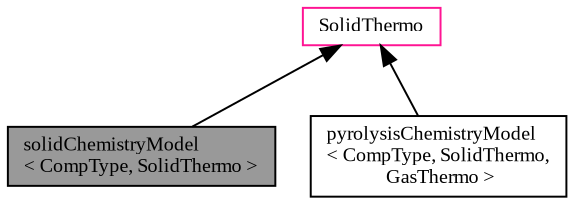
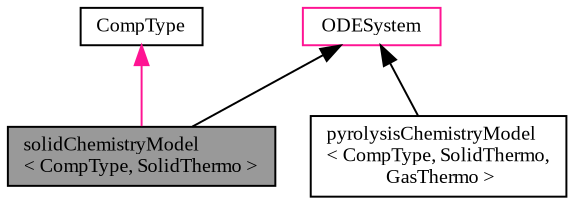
node "CompType": added
node "SolidThermo": label "SolidThermo" -> "ODESystem"
